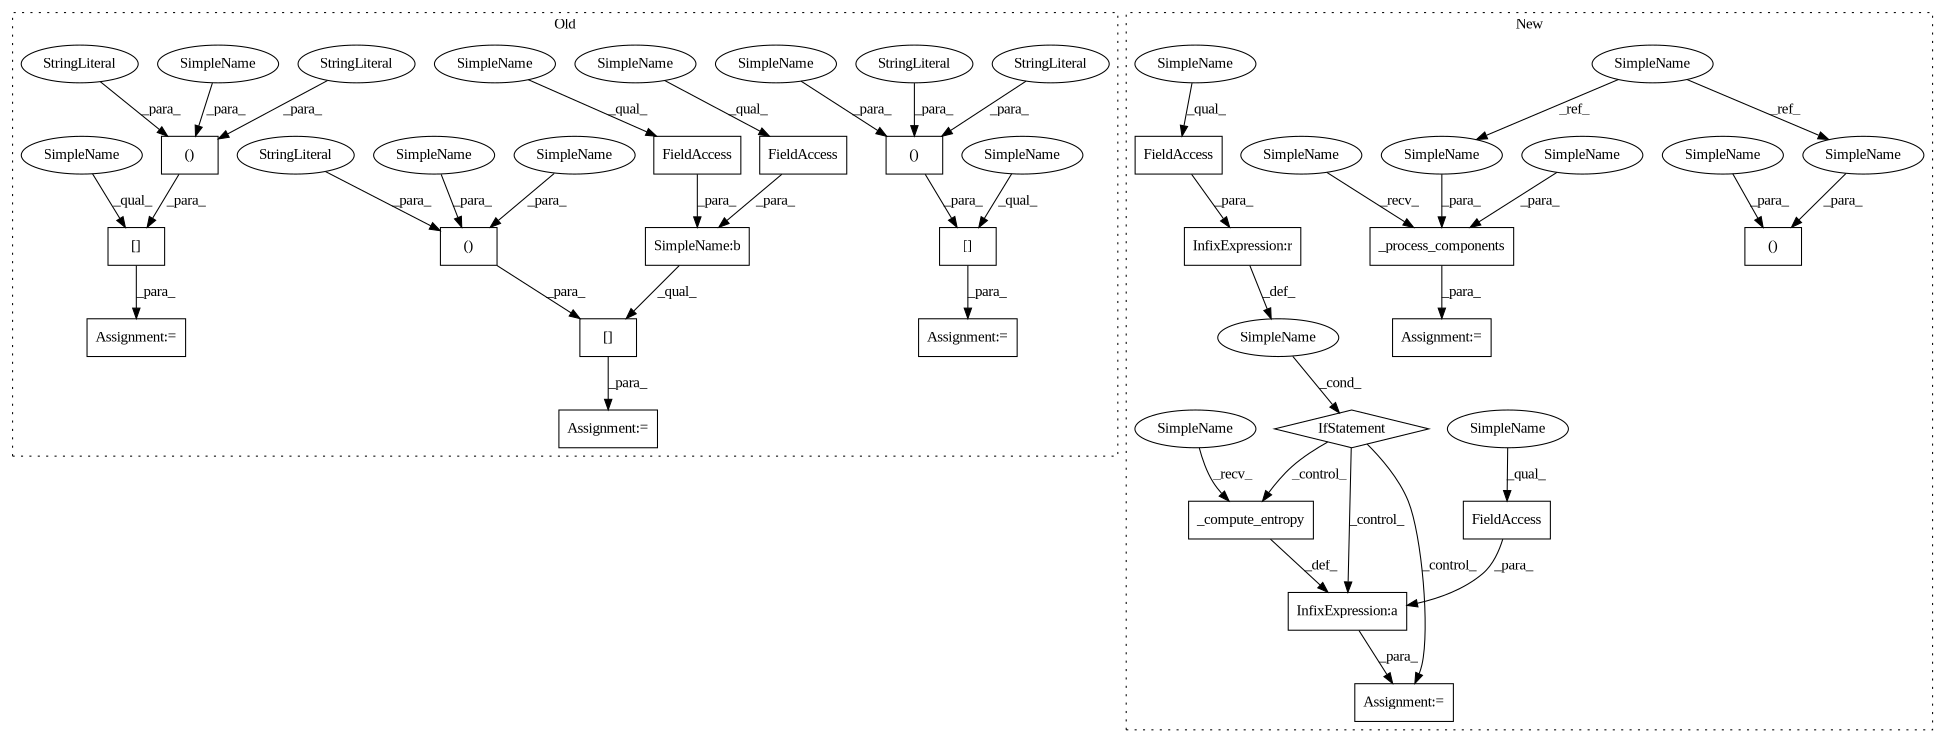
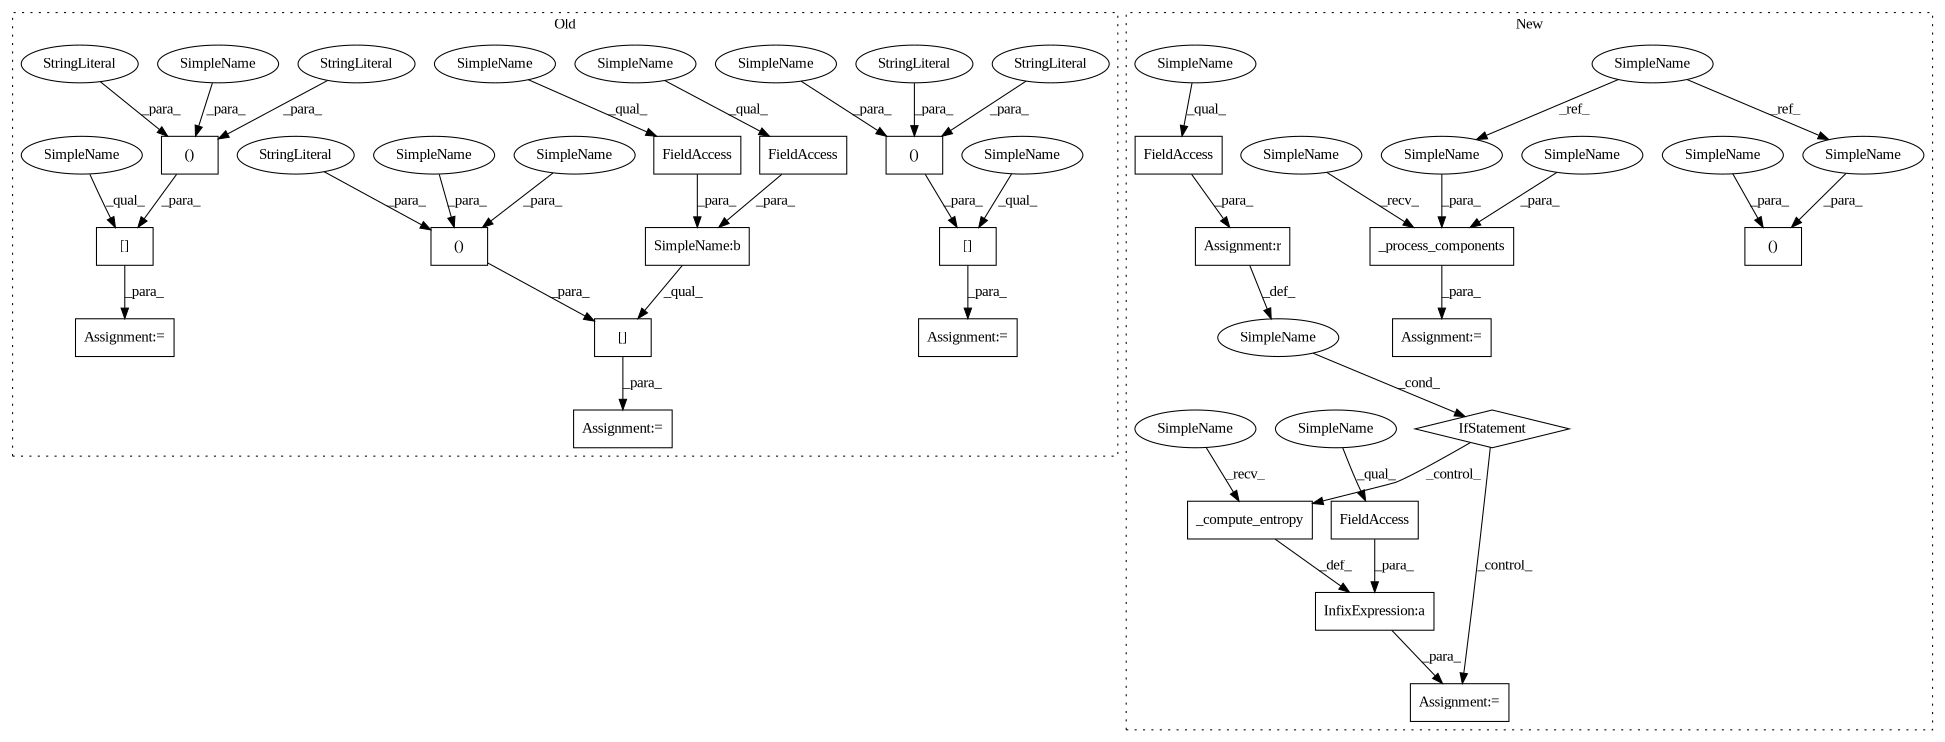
node "InfixExpression:r": label "InfixExpression:r" -> "Assignment:r"
edge "IfStatement" -> "InfixExpression:a": removed, label "_control_"
